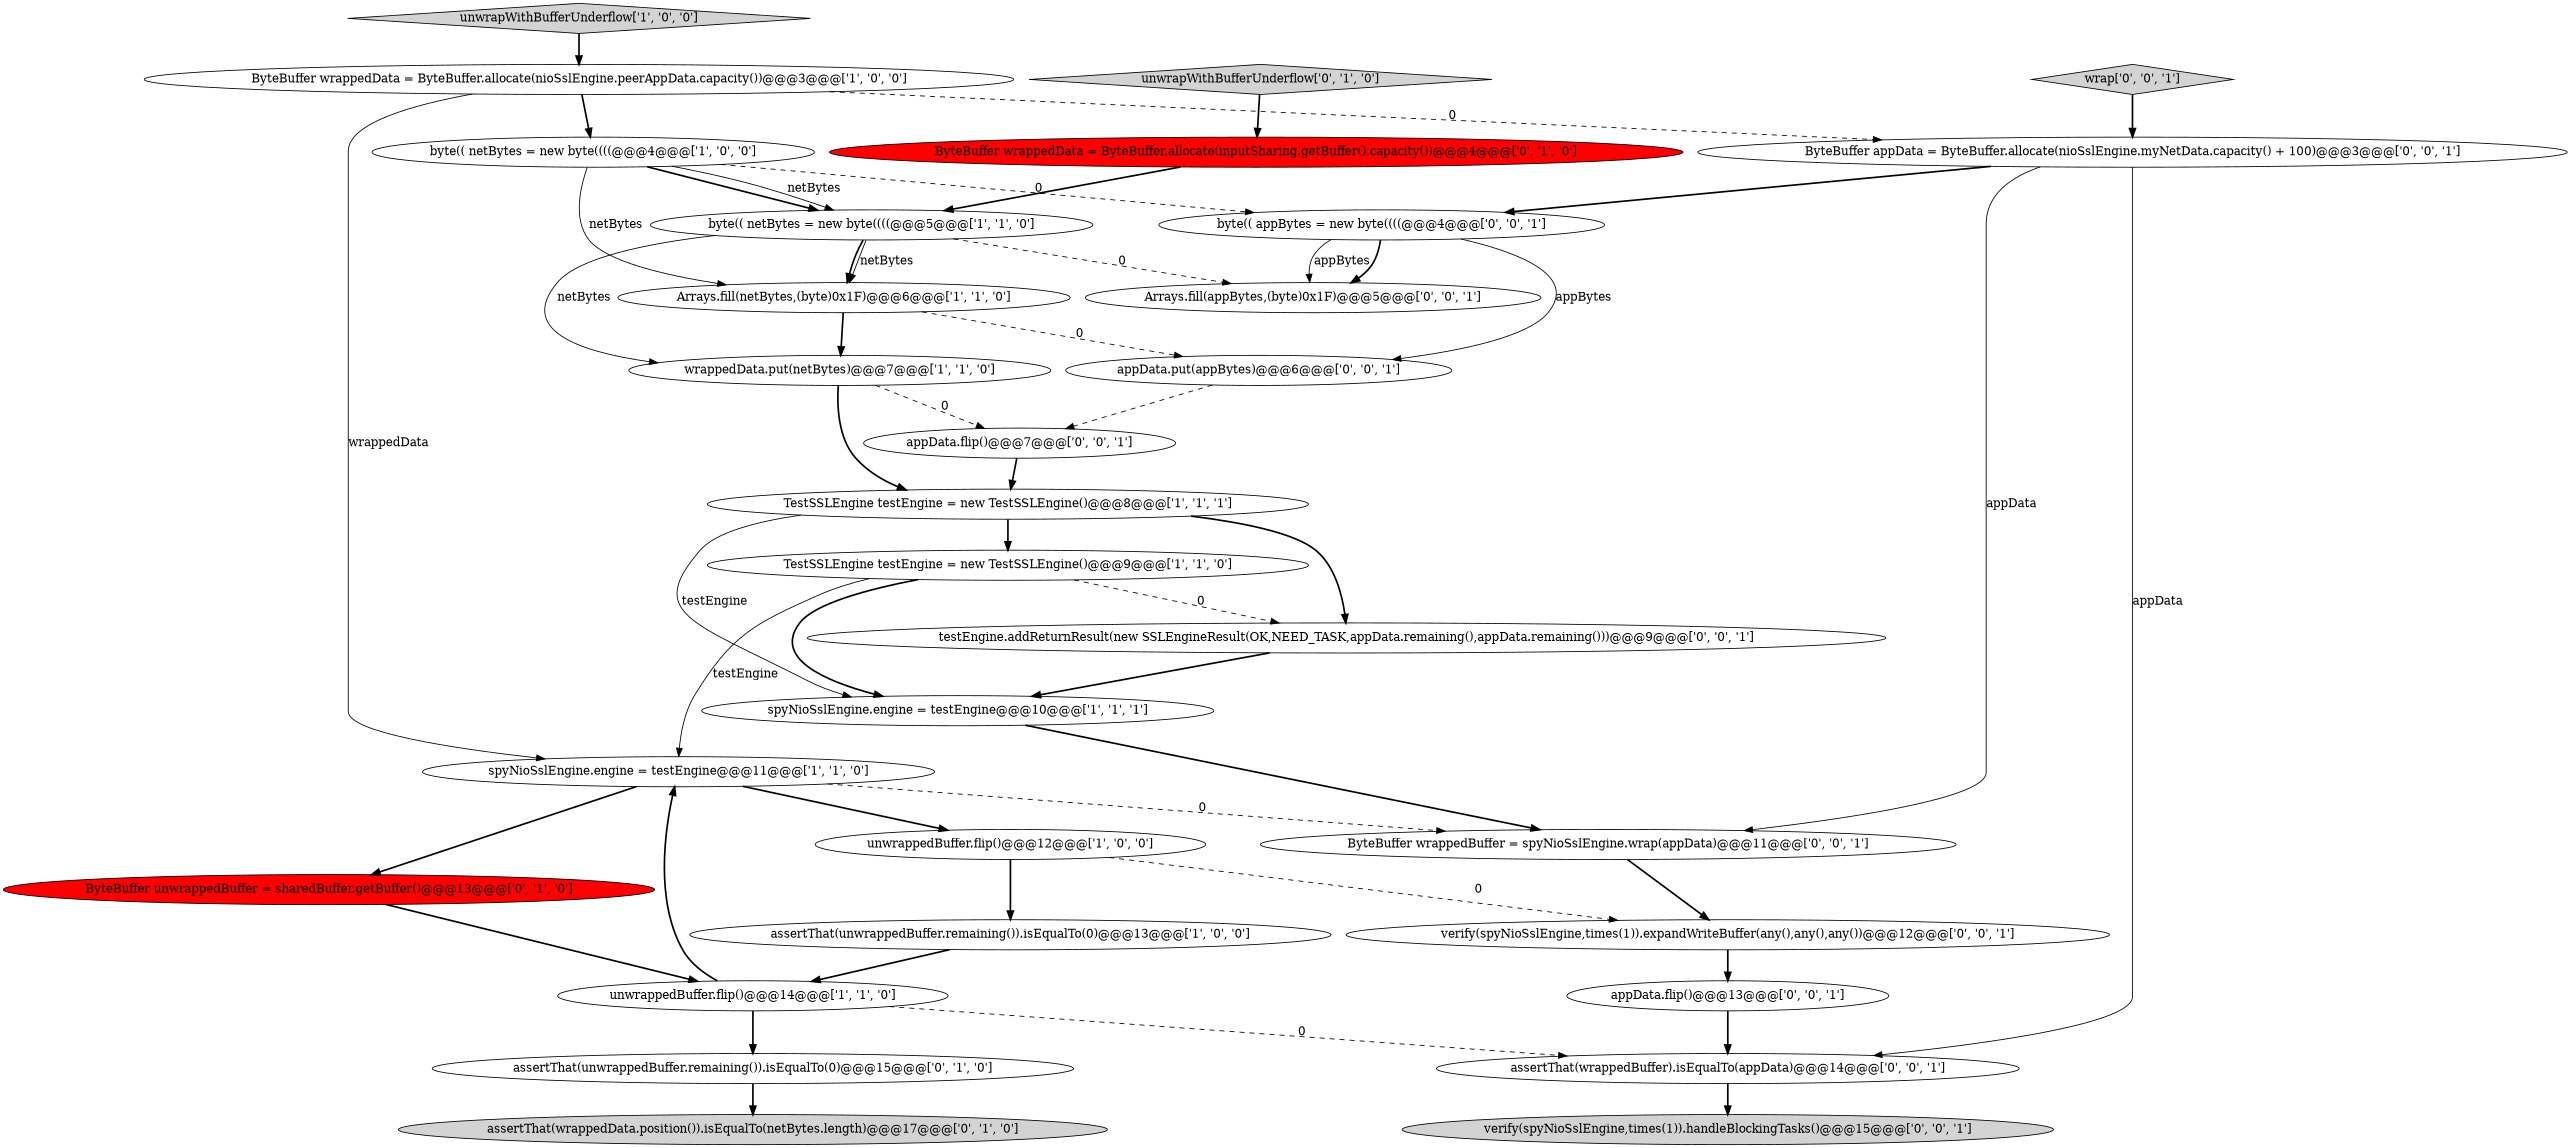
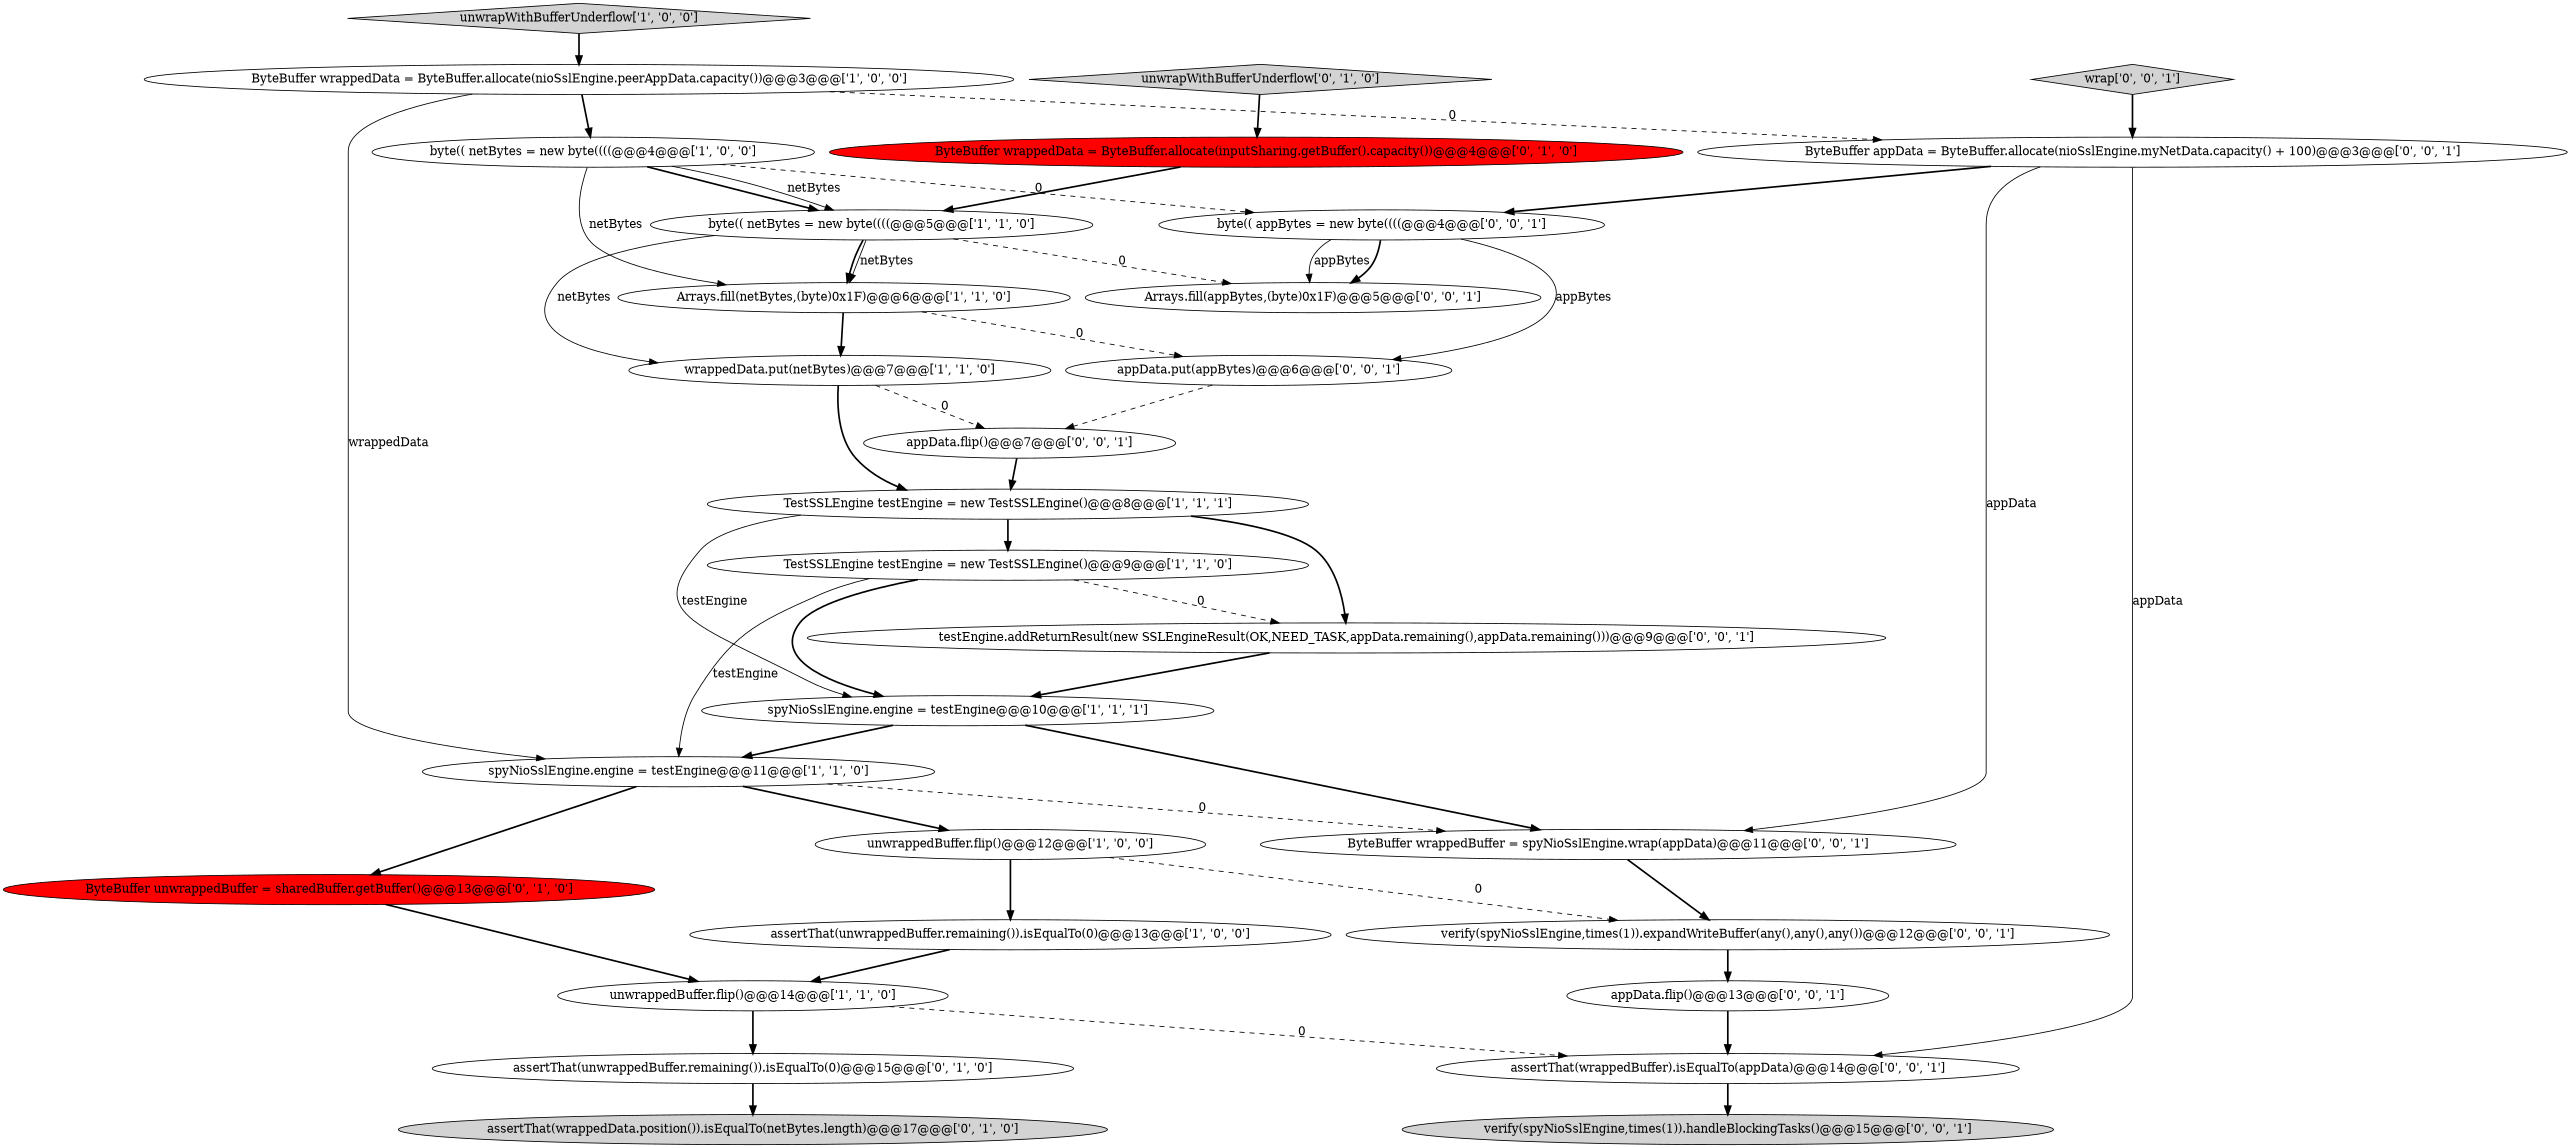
edge "unwrappedBuffer.flip()@@@14@@@['1', '1', '0']" -> "spyNioSslEngine.engine = testEngine@@@11@@@['1', '1', '0']": now "spyNioSslEngine.engine = testEngine@@@10@@@['1', '1', '1']" -> "spyNioSslEngine.engine = testEngine@@@11@@@['1', '1', '0']"
